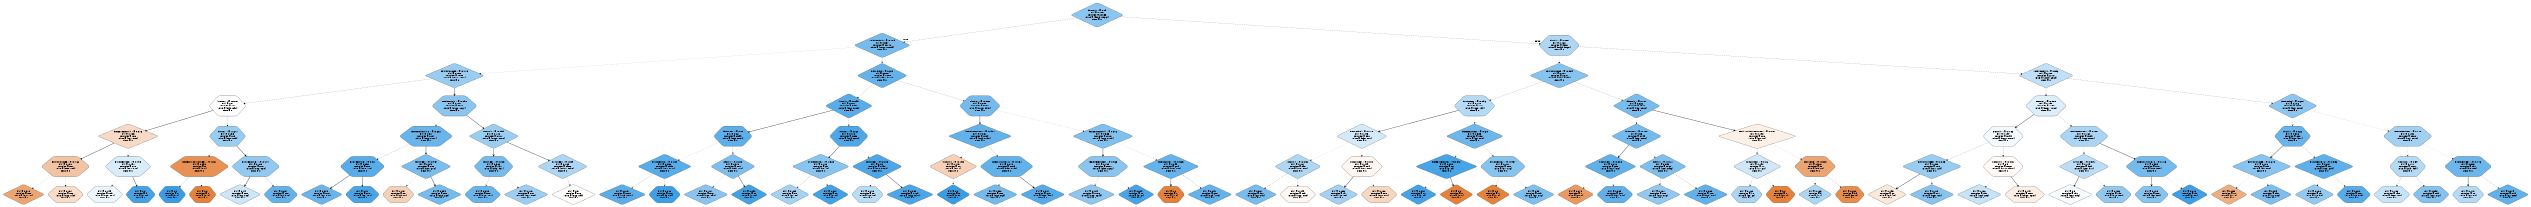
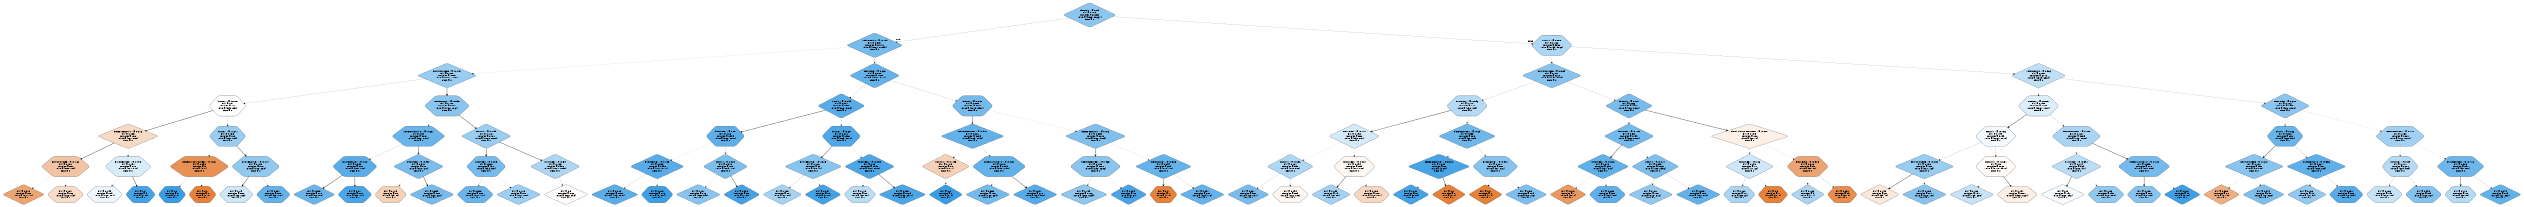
node "gini = 0.49 samples = 130 value = [86, 115] class = 1": shape diamond -> hexagon
